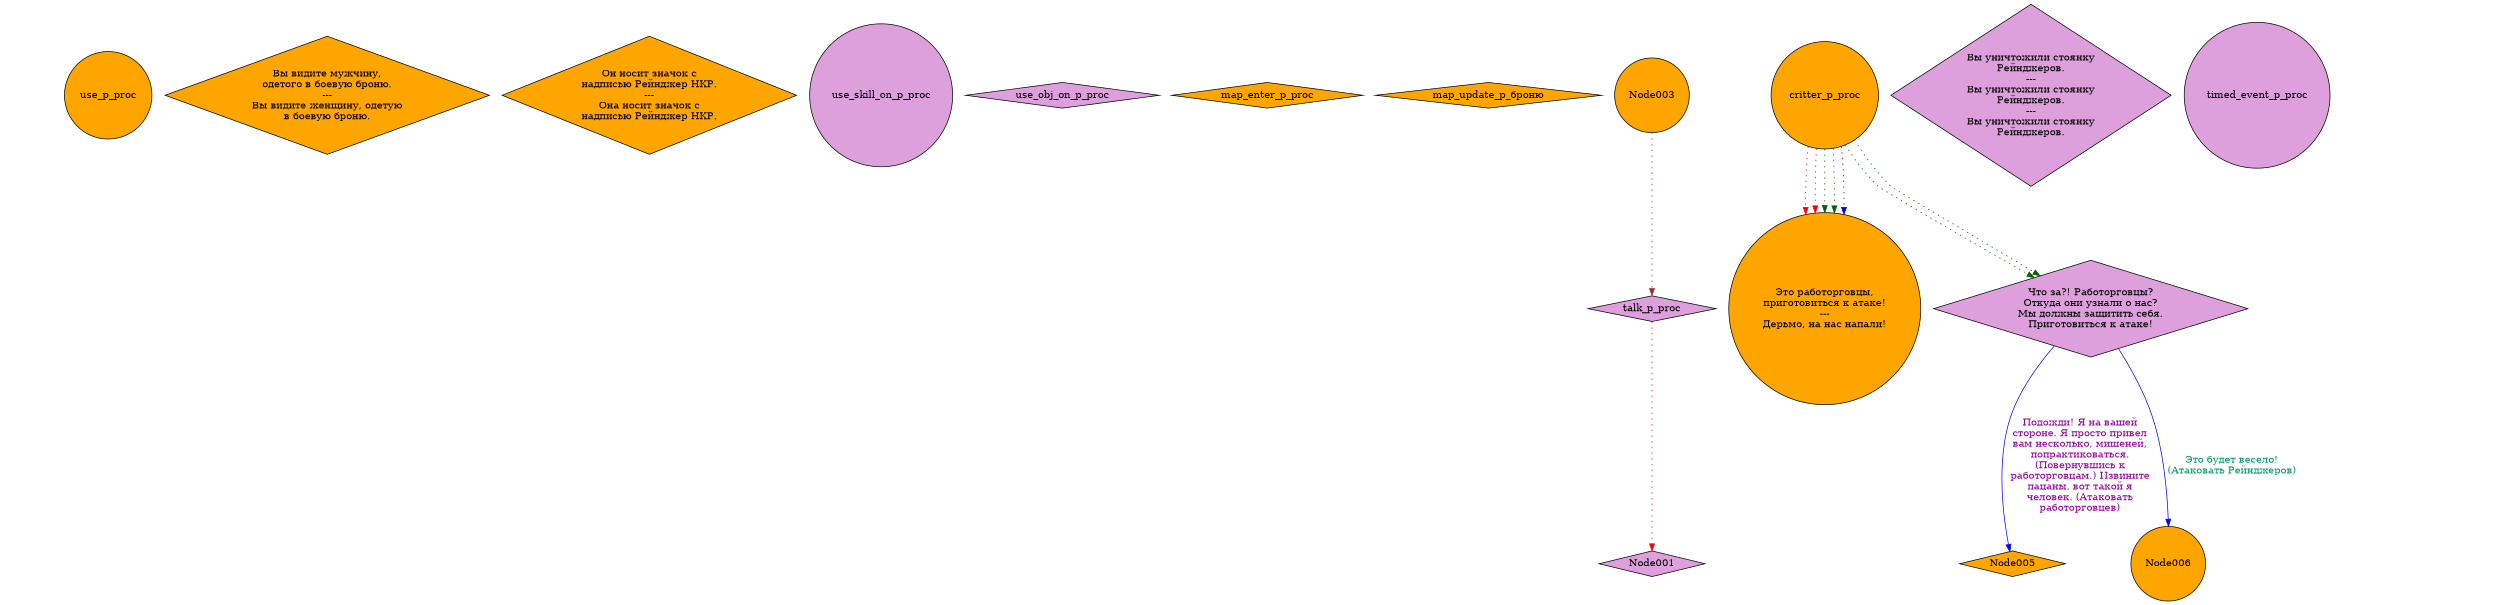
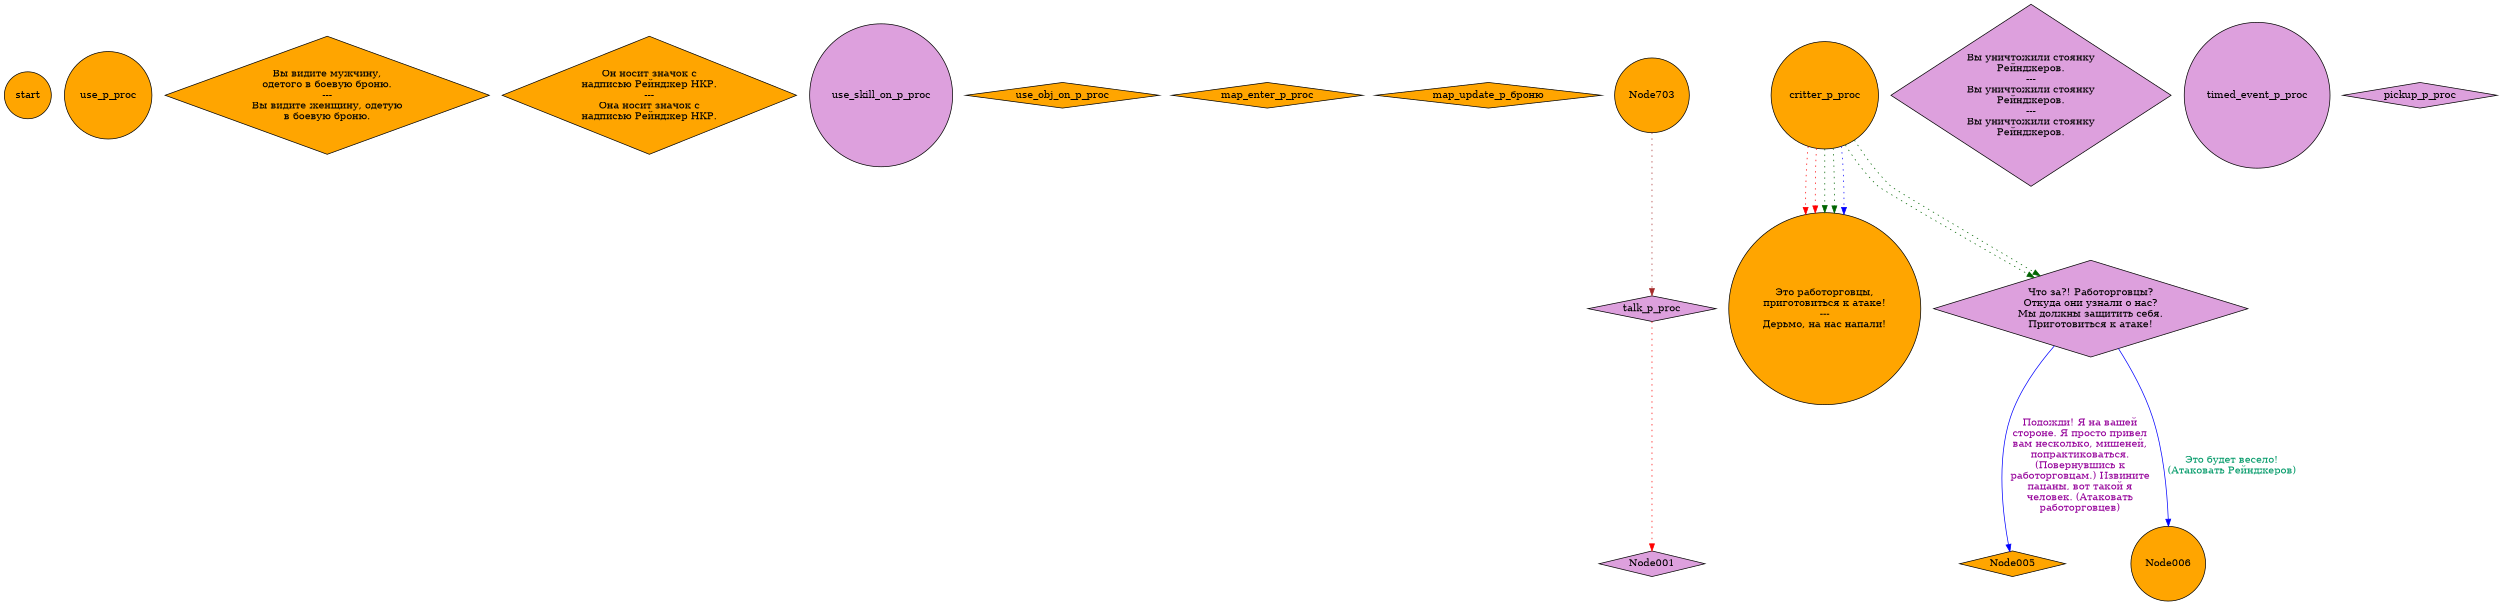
node "start": added
node "use_obj_on_p_proc": fillcolor plum -> orange
node "Node003": label "Node003" -> "Node703"
node "pickup_p_proc": added
